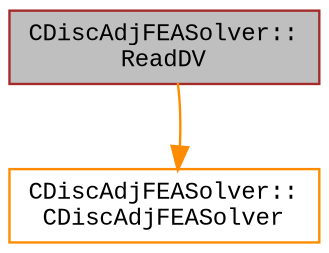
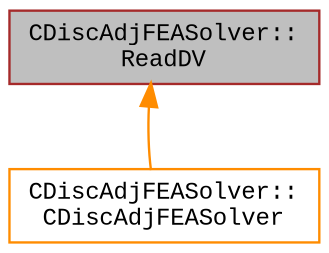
edge "CDiscAdjFEASolver:: ReadDV" -> "CDiscAdjFEASolver:: CDiscAdjFEASolver": reversed
